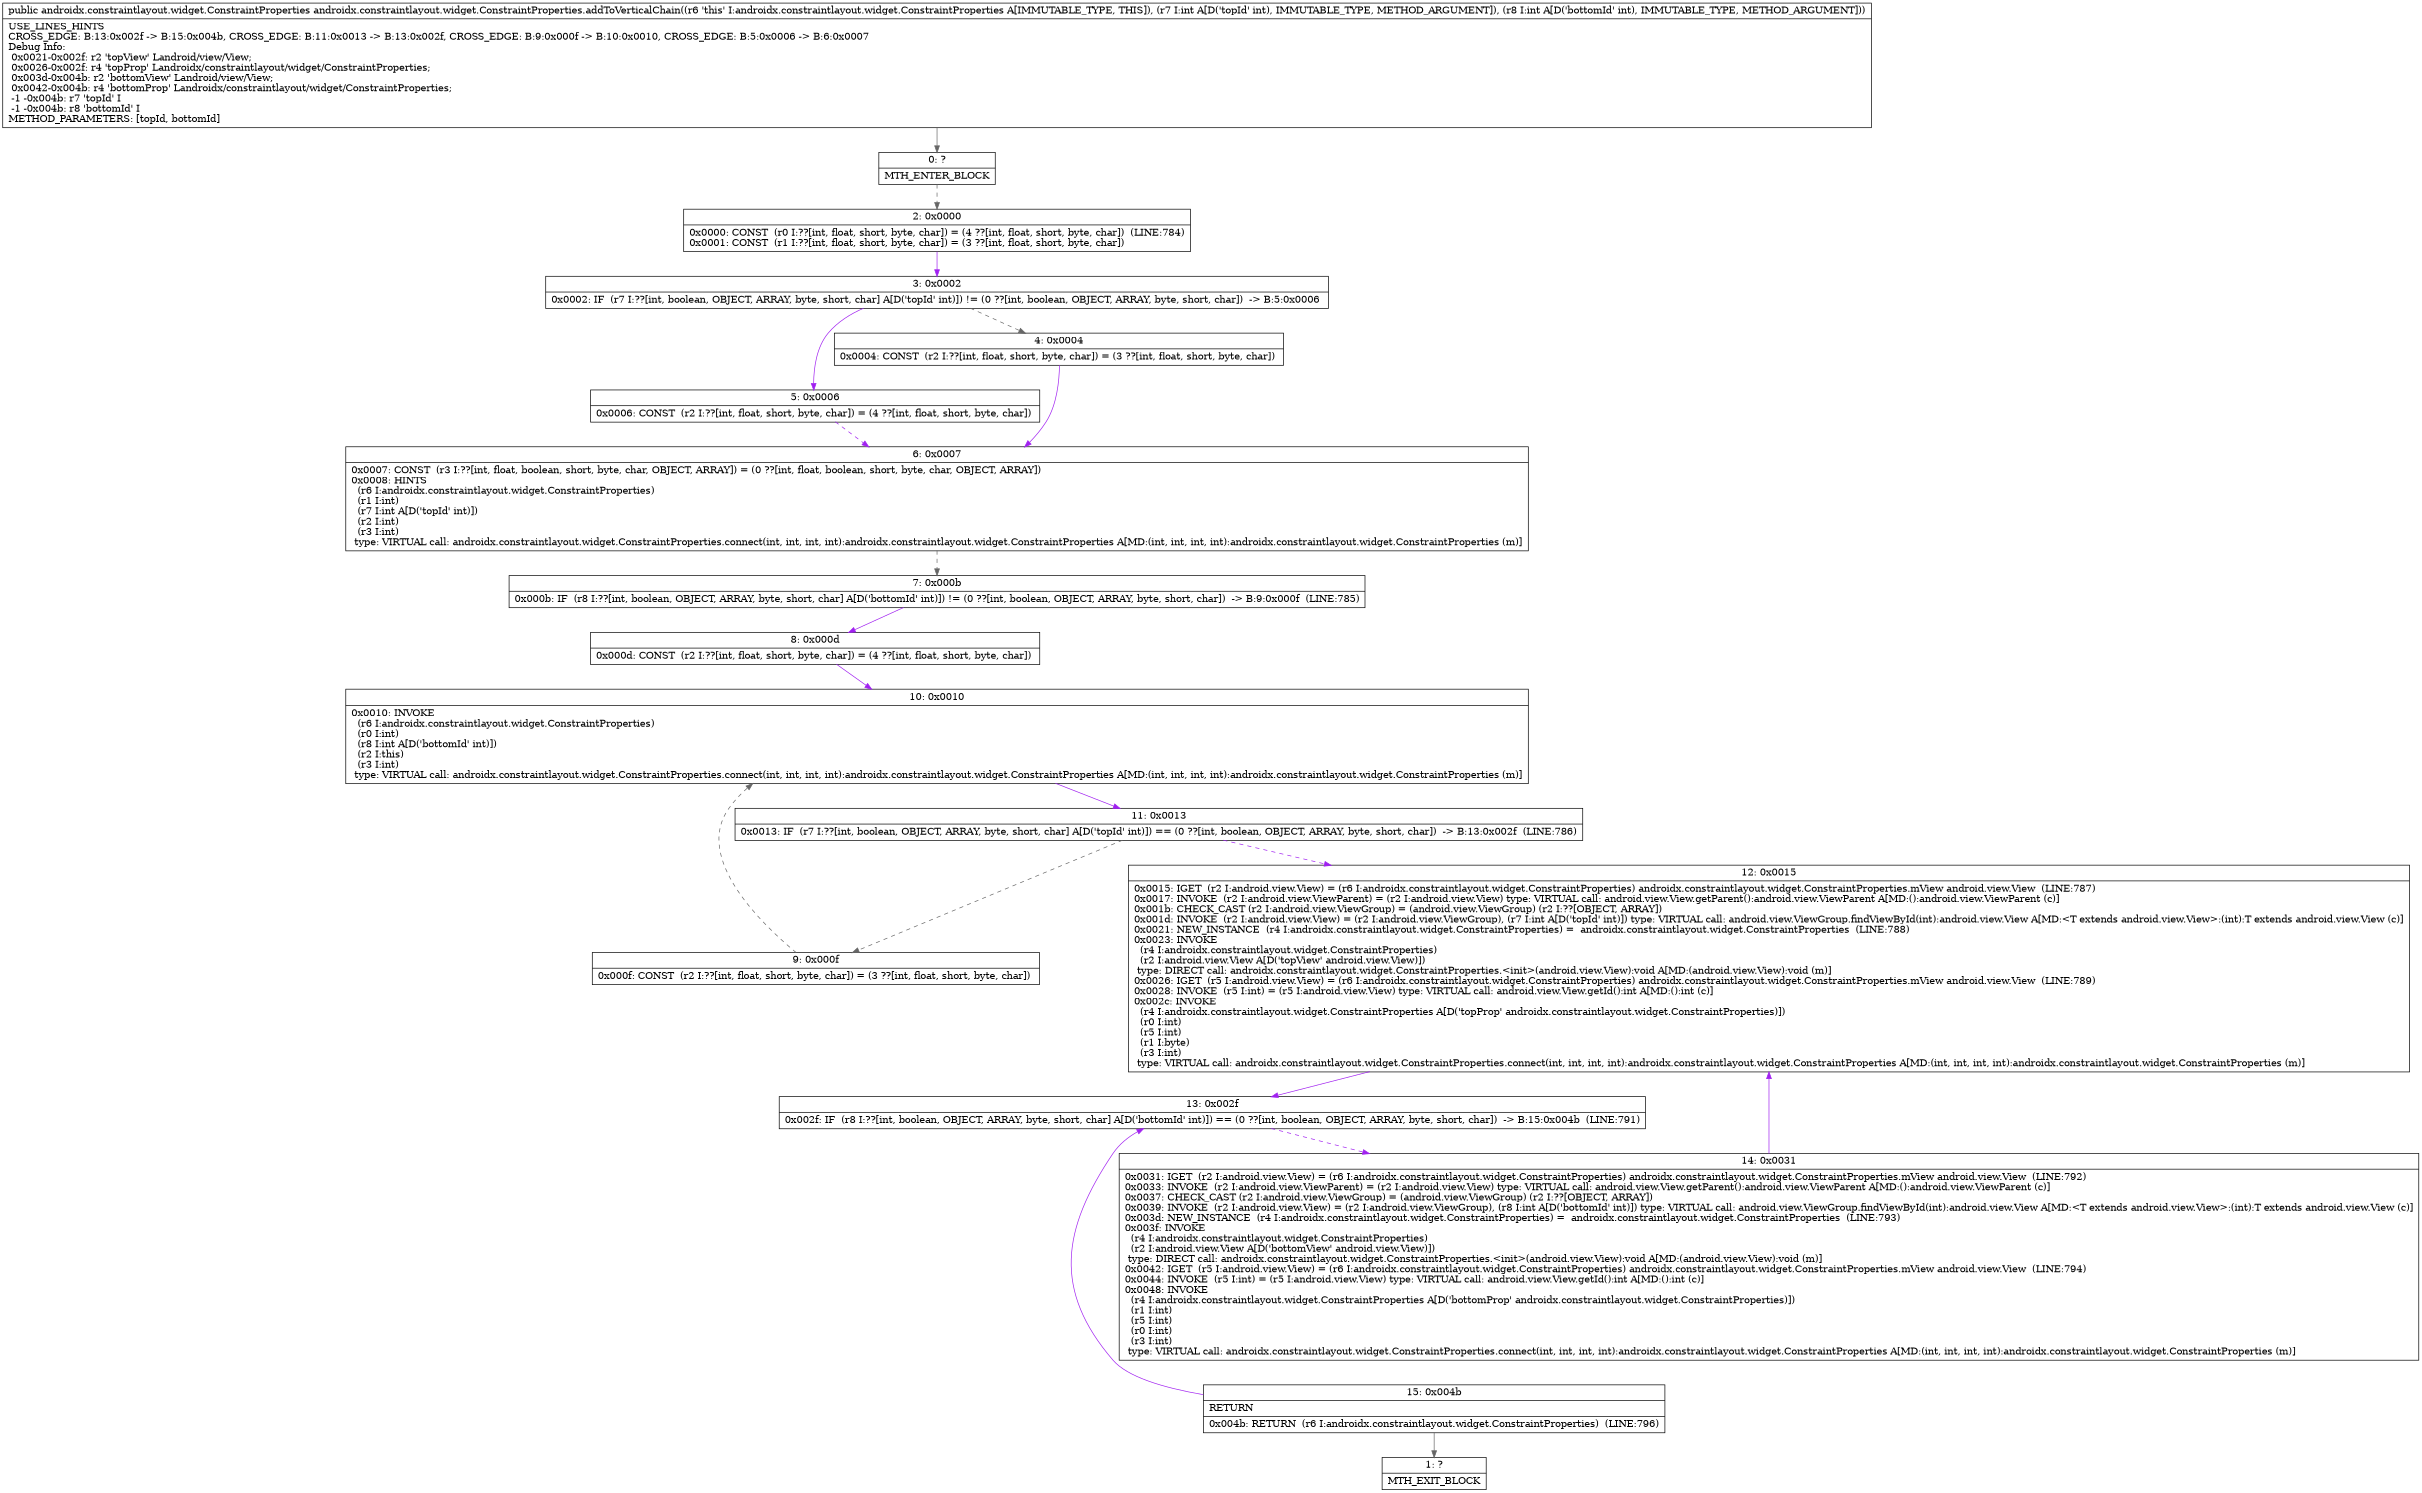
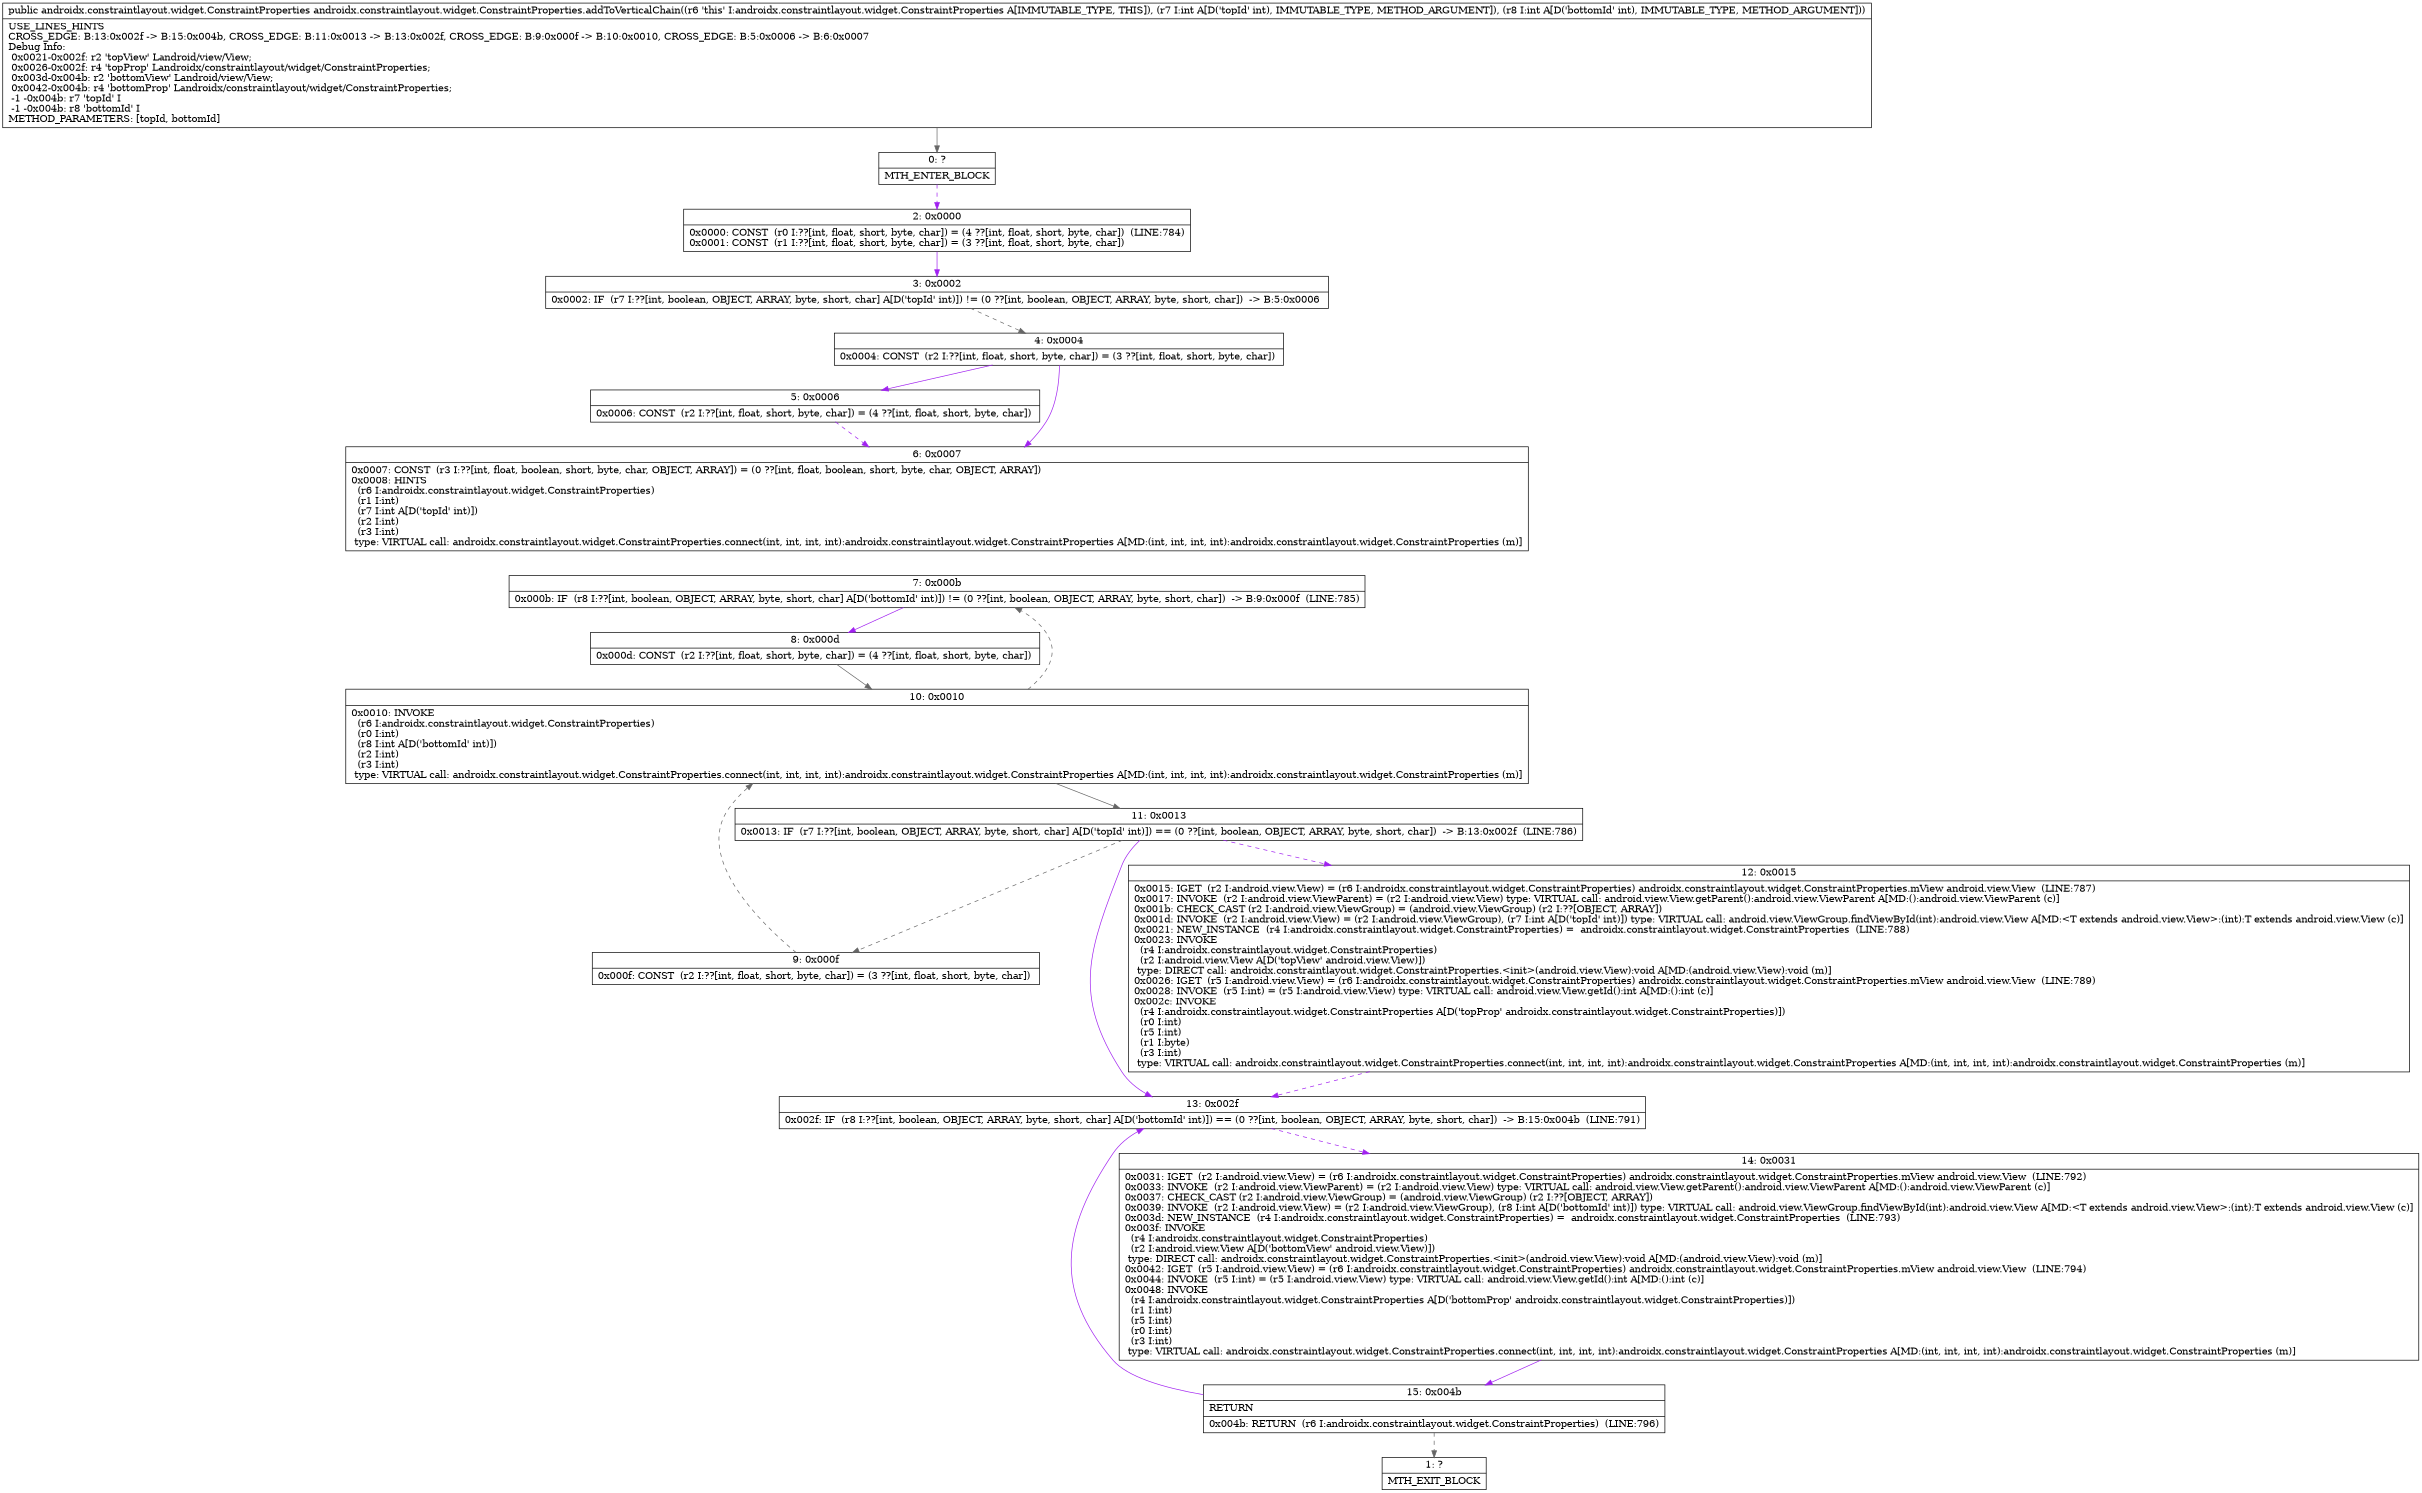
edge "0: ?" -> "2: 0x0000": color gray40 -> purple
edge "3: 0x0002" -> "5: 0x0006": now "4: 0x0004" -> "5: 0x0006"
edge "6: 0x0007" -> "7: 0x000b": now "10: 0x0010" -> "7: 0x000b"
edge "8: 0x000d" -> "10: 0x0010": color purple -> gray40
node "10: 0x0010": text "(r2 I:this)" -> "(r2 I:int)"
edge "10: 0x0010" -> "11: 0x0013": color purple -> gray40
edge "11: 0x0013" -> "13: 0x002f": added
edge "12: 0x0015" -> "13: 0x002f": style solid -> dashed
edge "14: 0x0031" -> "12: 0x0015": now "14: 0x0031" -> "15: 0x004b"
edge "15: 0x004b" -> "1: ?": style solid -> dashed
